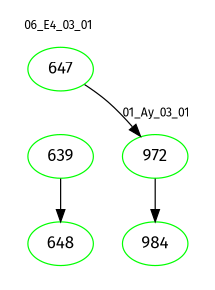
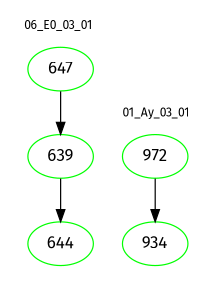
cluster "06_E4_03_01": label "06_E4_03_01" -> "06_E0_03_01"
edge "647" -> "972": now "647" -> "639"
node "648": label "648" -> "644"
node "984": label "984" -> "934"
